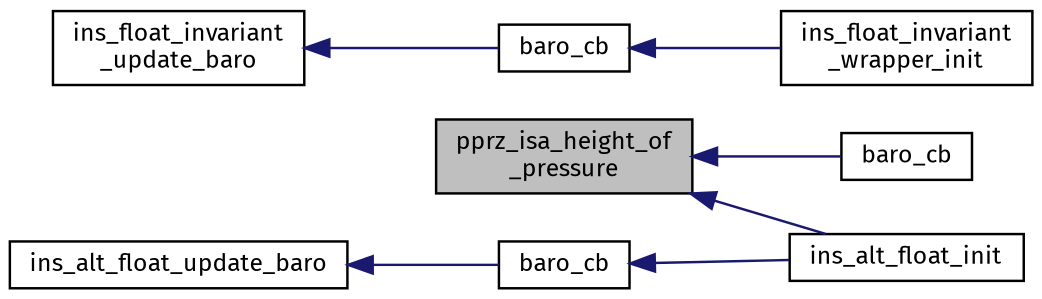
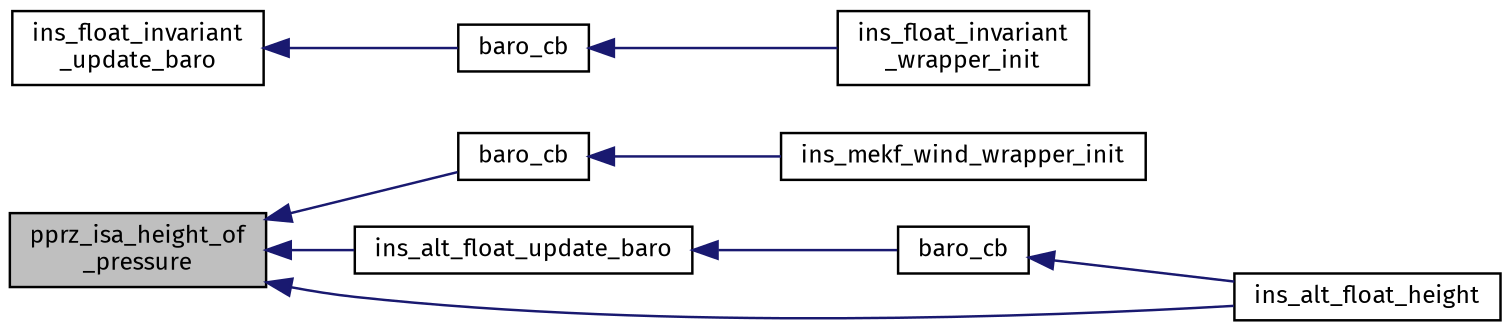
node "ins_mekf_wind_wrapper_init": added
edge "ins_alt_float_update_baro" -> "pprz_isa_height_of _pressure": added
node "ins_alt_float_init": label "ins_alt_float_init" -> "ins_alt_float_height"
